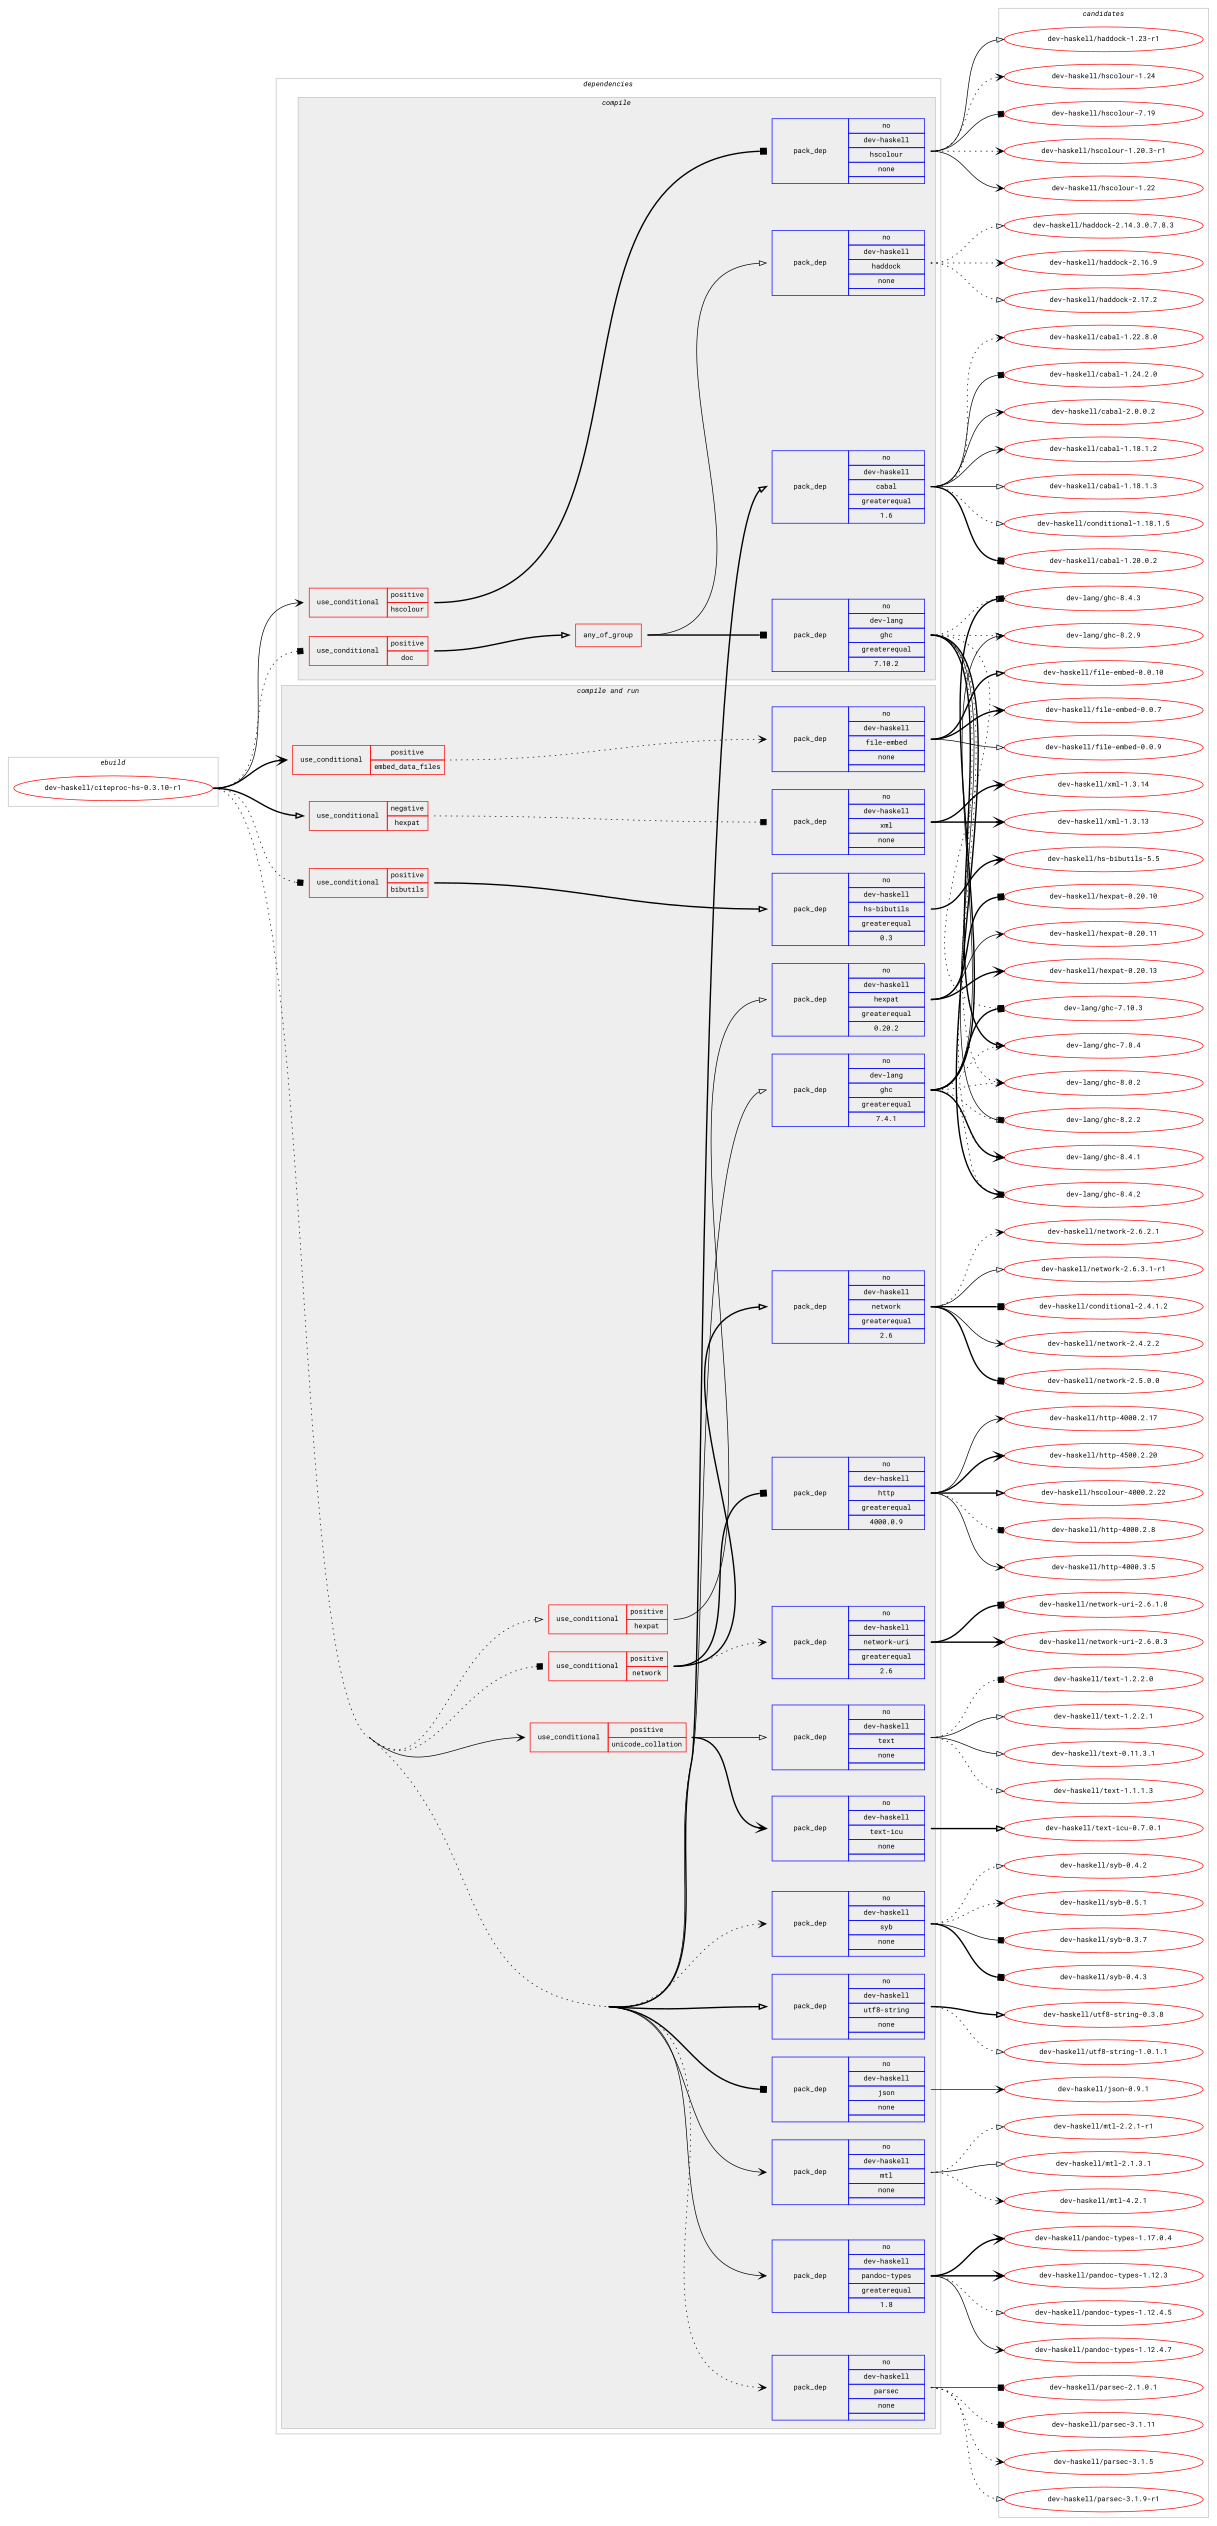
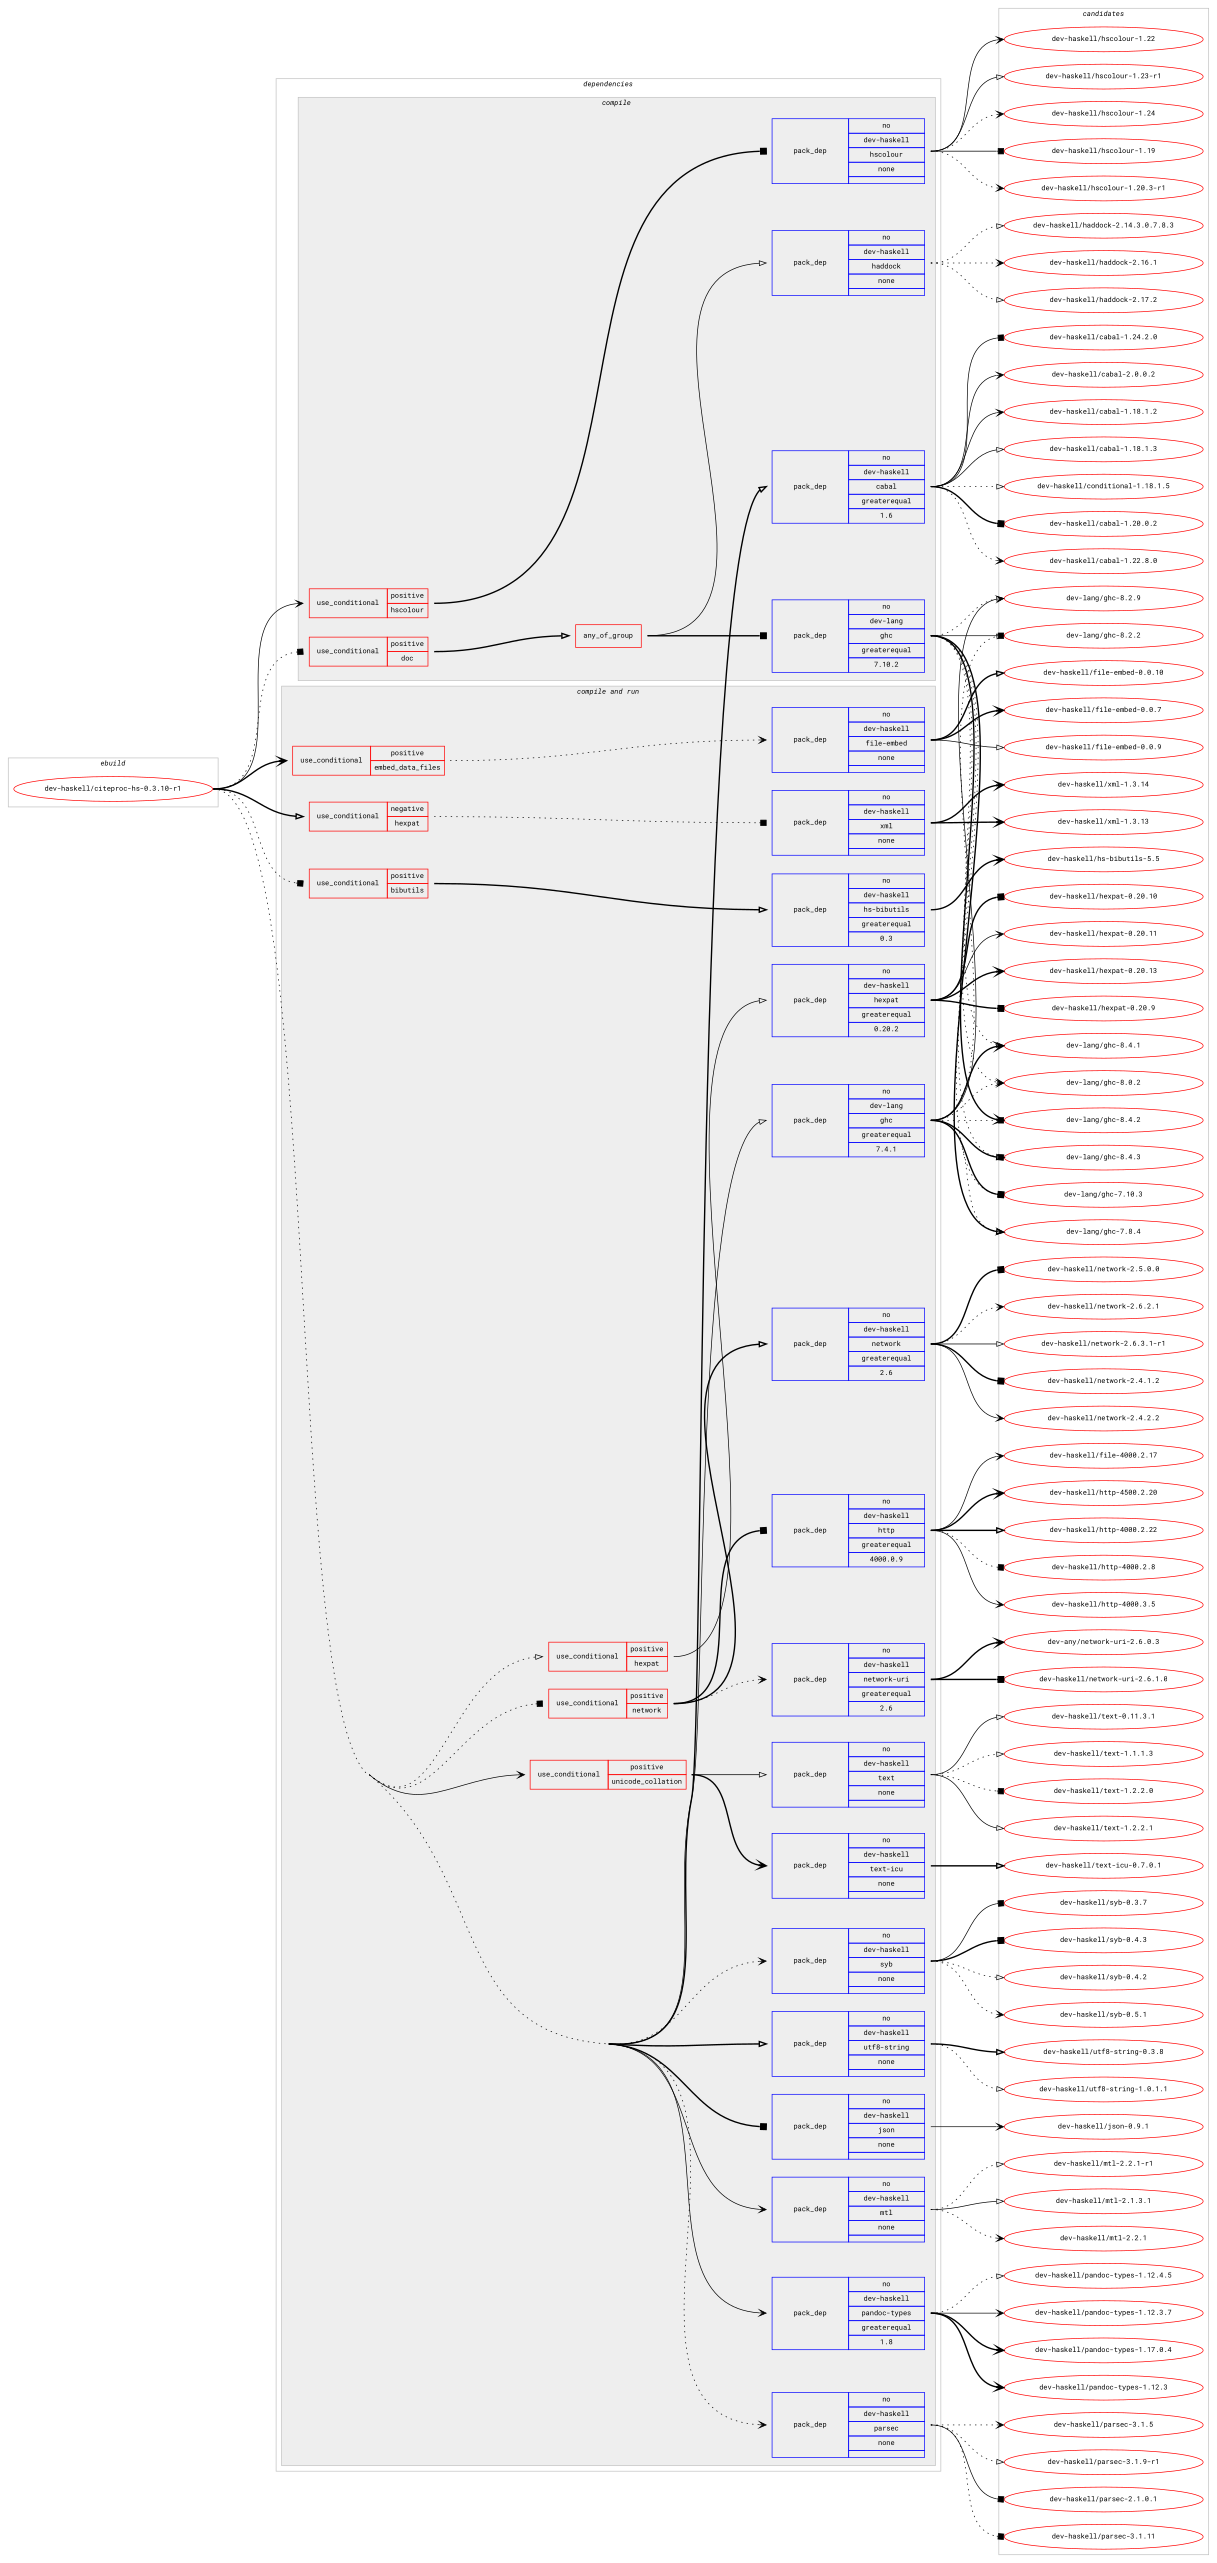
node "dev-haskell/haddock-1.23-r1": label "dev-haskell/haddock-1.23-r1" -> "dev-haskell/hscolour-1.23-r1"
node "dev-haskell/hscolour-7.19": label "dev-haskell/hscolour-7.19" -> "dev-haskell/hscolour-1.19"
node "dev-haskell/haddock-2.16.9": label "dev-haskell/haddock-2.16.9" -> "dev-haskell/haddock-2.16.1"
node "dev-haskell/hexpat-0.20.9": added
node "dev-haskell/conditional-2.4.1.2": label "dev-haskell/conditional-2.4.1.2" -> "dev-haskell/network-2.4.1.2"
node "dev-haskell/http-4000.2.17": label "dev-haskell/http-4000.2.17" -> "dev-haskell/file-4000.2.17"
node "dev-haskell/hscolour-4000.2.22": label "dev-haskell/hscolour-4000.2.22" -> "dev-haskell/http-4000.2.22"
node "dev-haskell/network-uri-2.6.0.3": label "dev-haskell/network-uri-2.6.0.3" -> "dev-any/network-uri-2.6.0.3"
node "dev-haskell/mtl-4.2.1": label "dev-haskell/mtl-4.2.1" -> "dev-haskell/mtl-2.2.1"
node "dev-haskell/pandoc-types-1.12.4.7": label "dev-haskell/pandoc-types-1.12.4.7" -> "dev-haskell/pandoc-types-1.12.3.7"
